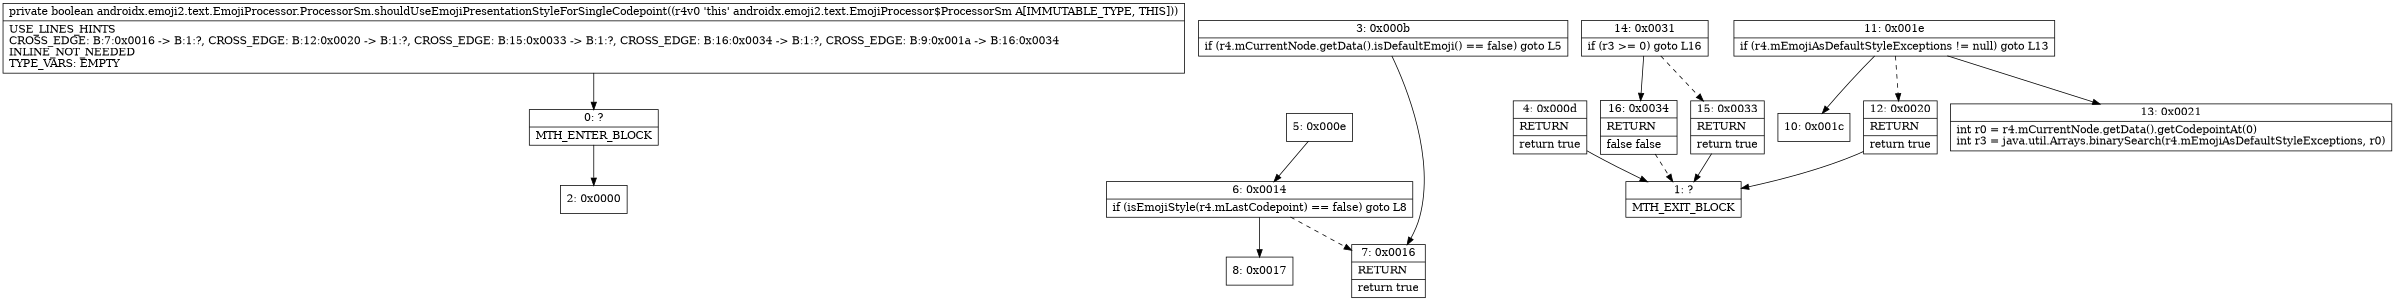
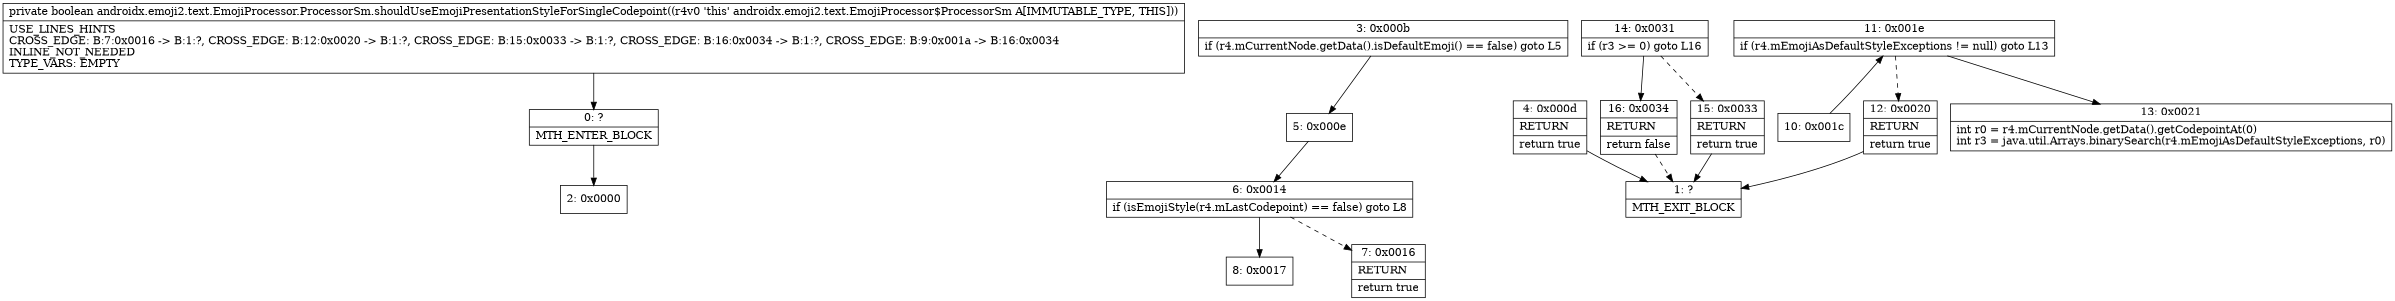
edge "11: 0x001e" -> "10: 0x001c": reversed
node "16: 0x0034": text "false false" -> "return false"
edge "3: 0x000b" -> "7: 0x0016": now "3: 0x000b" -> "5: 0x000e"
